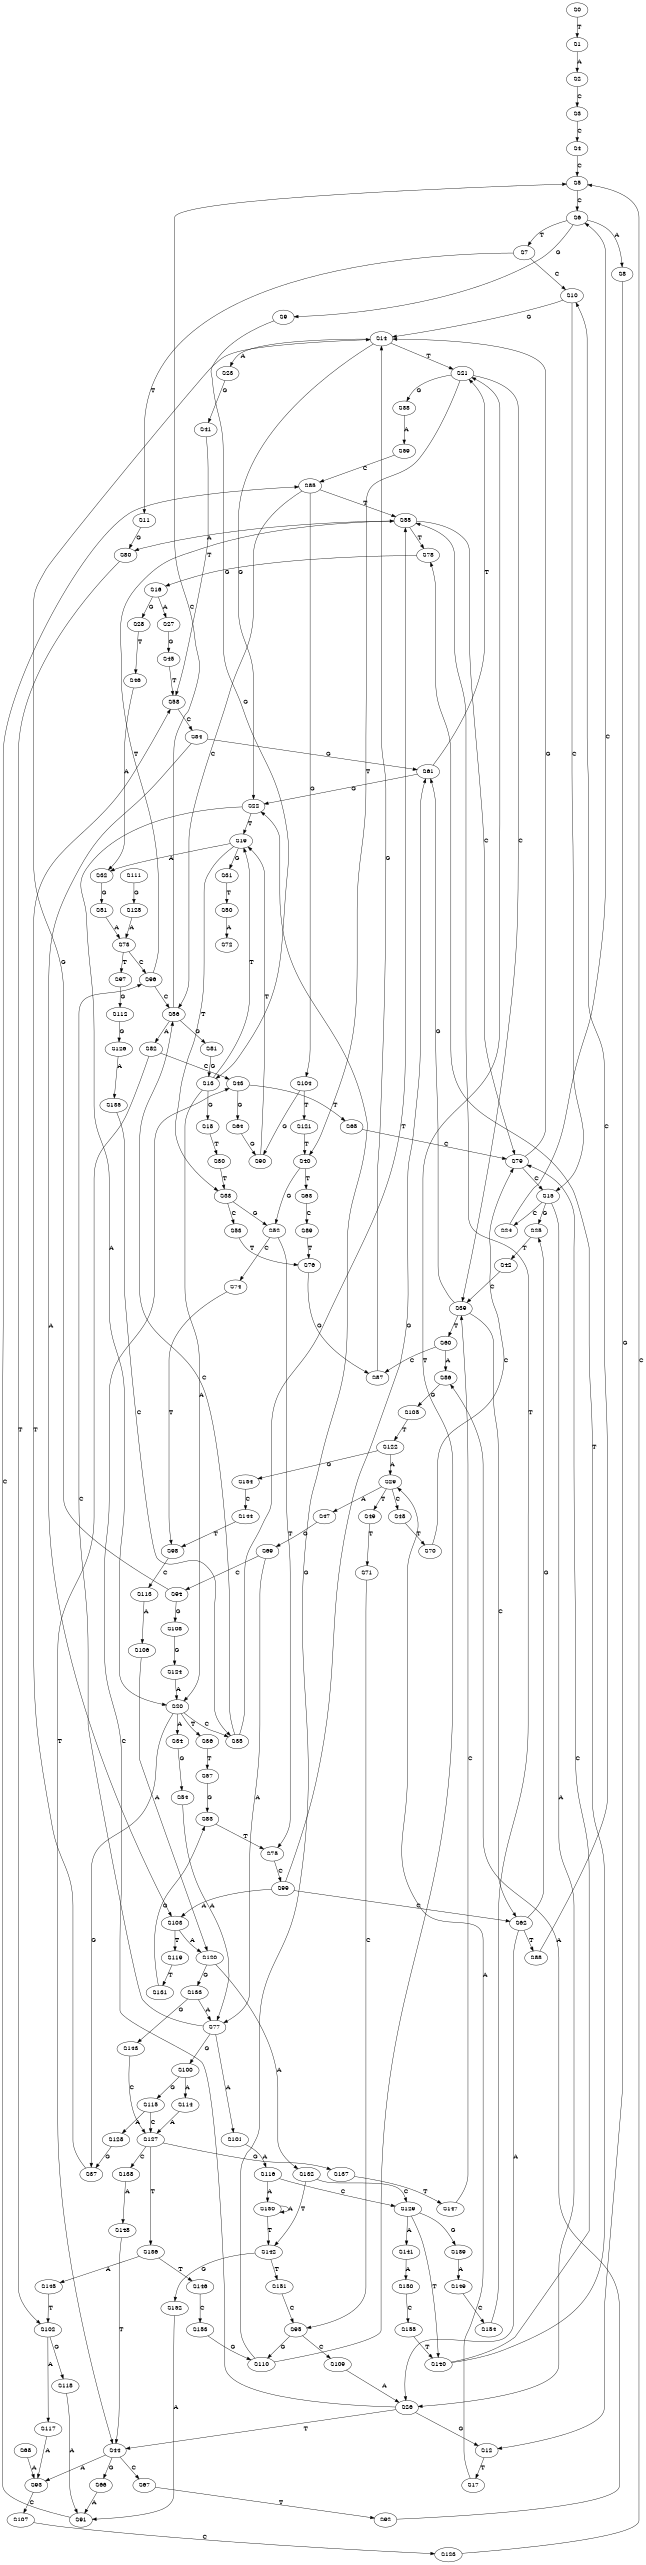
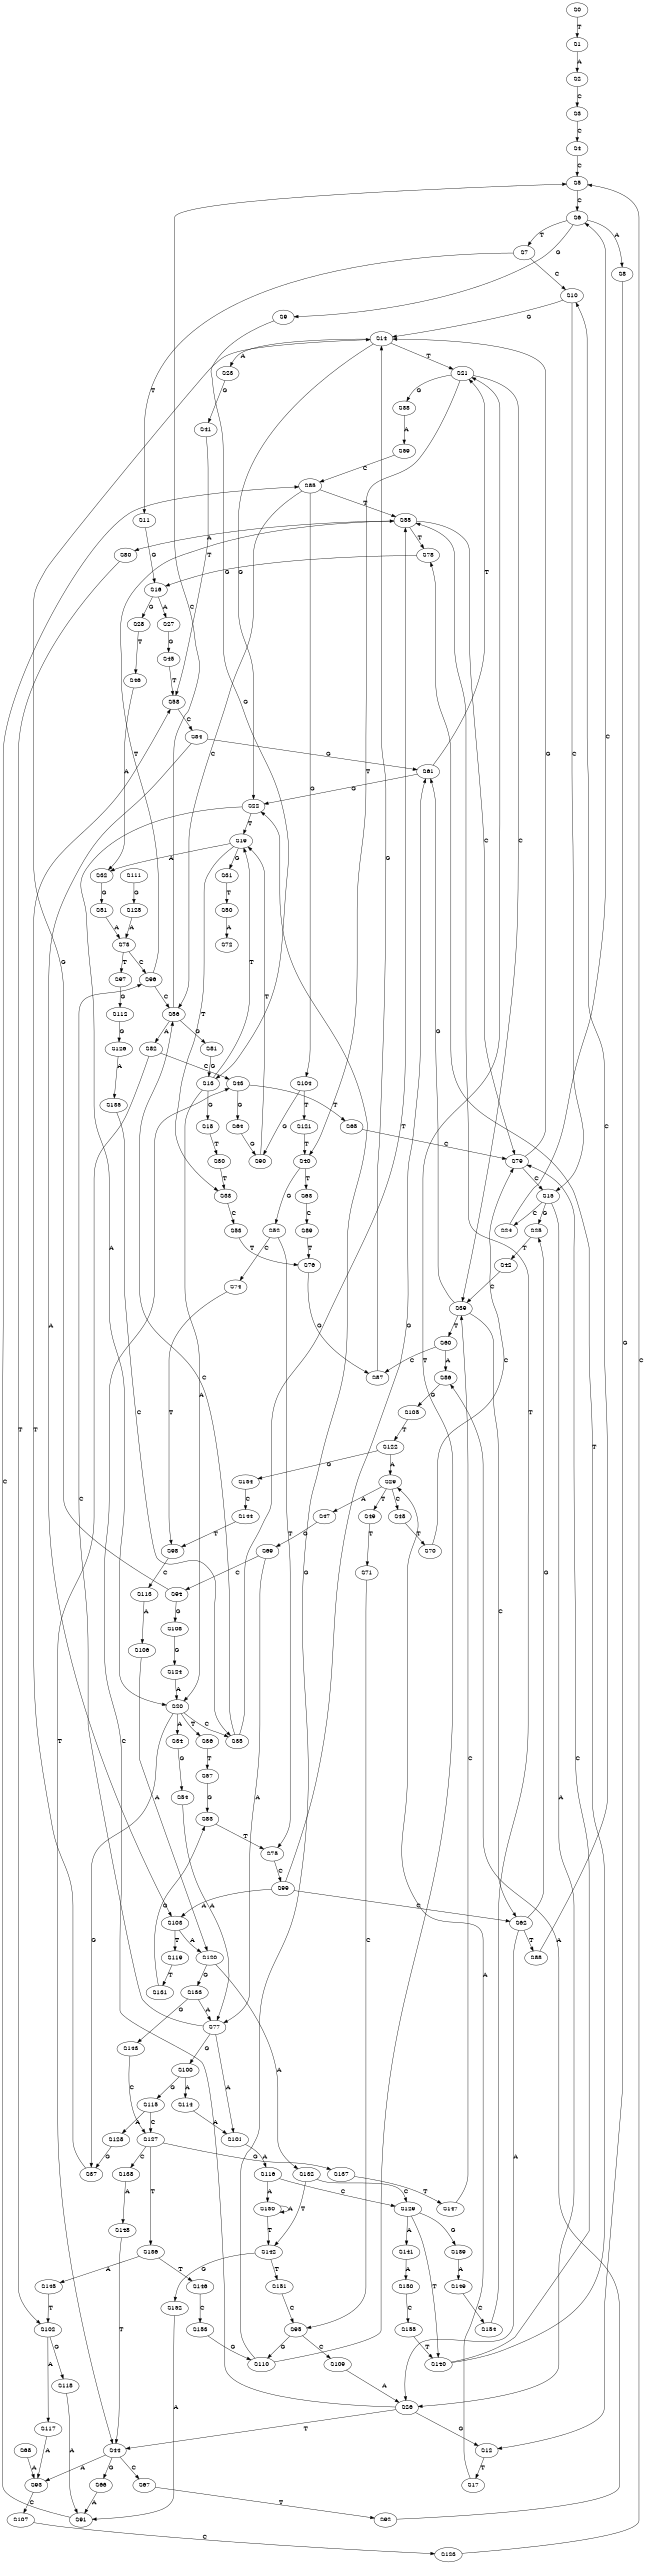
edge "S11" -> "S80": now "S11" -> "S16"
edge "S33" -> "S52": removed, label "G"
edge "S114" -> "S127": now "S114" -> "S101"
